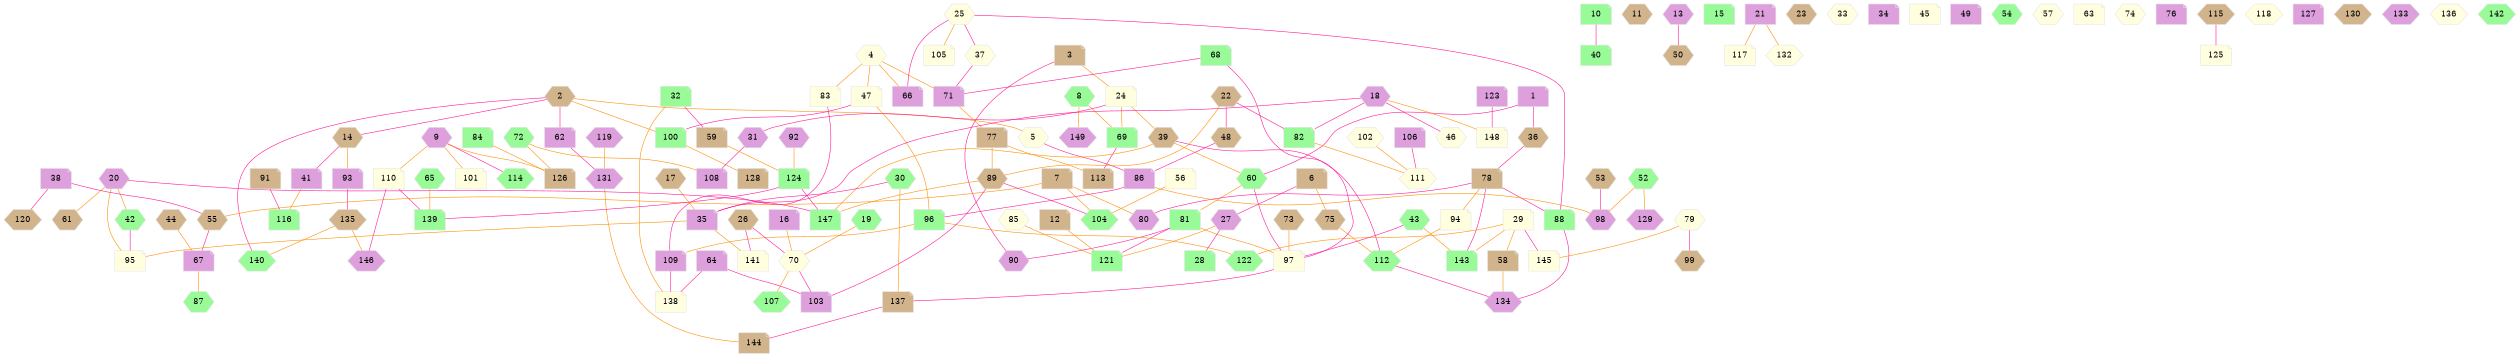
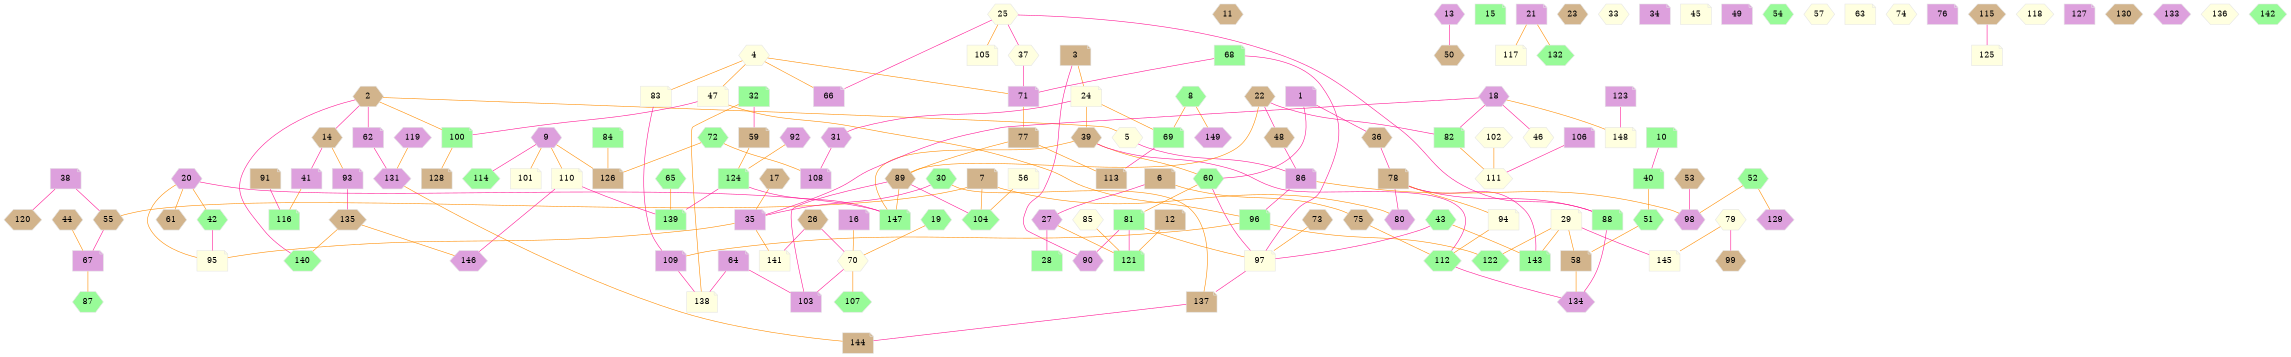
node "132": fillcolor lightyellow -> palegreen
node "51": added
